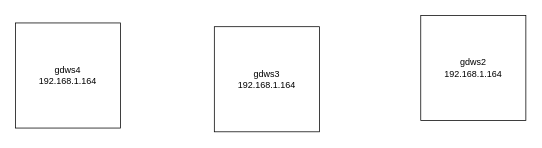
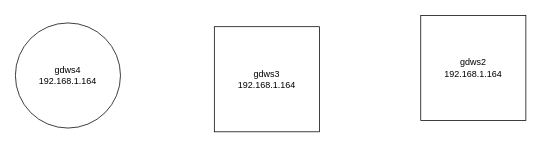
node "gdws4 192.168.1.164": shape rectangle -> ellipse
